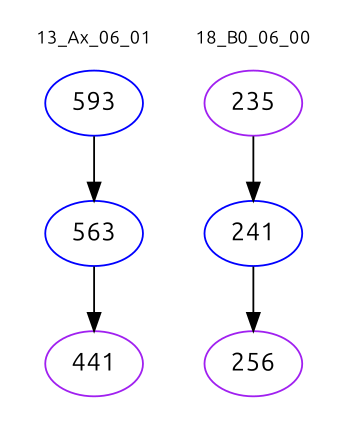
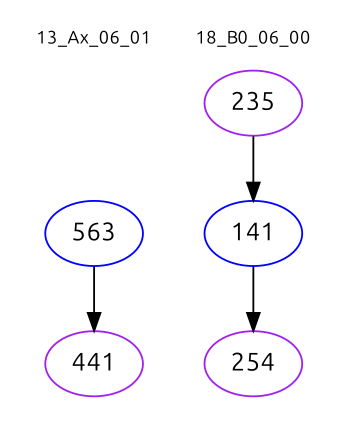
node "593": removed
node "241": label "241" -> "141"
node "256": label "256" -> "254"
